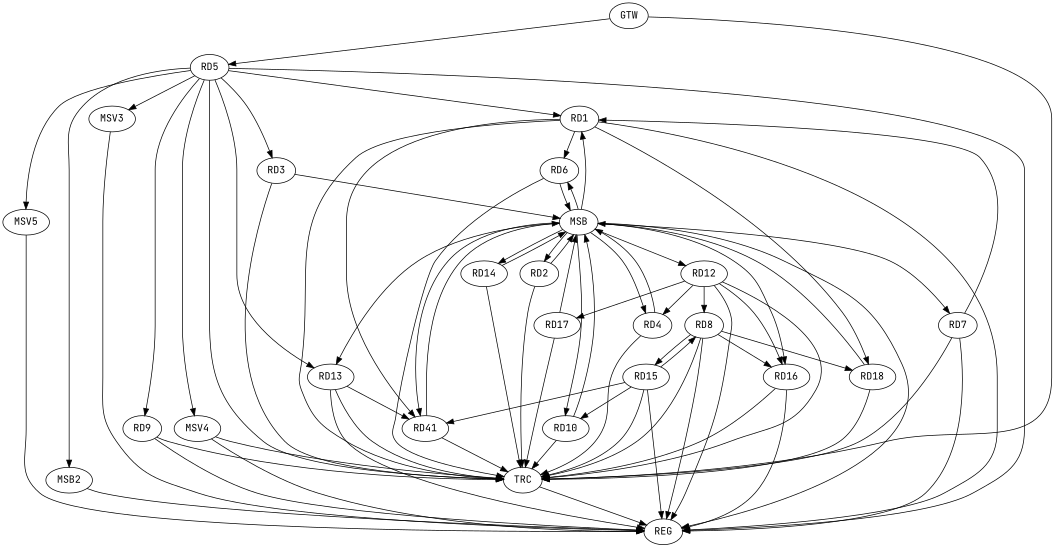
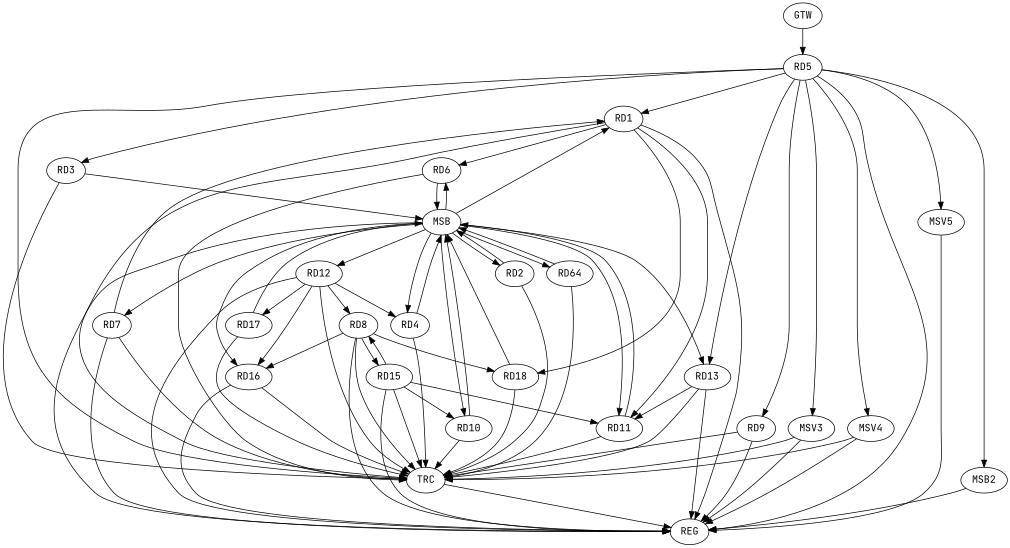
node "RD14": label "RD14" -> "RD64"
edge "GTW" -> "TRC": now "MSV3" -> "TRC"
node "RD41": label "RD41" -> "RD11"
